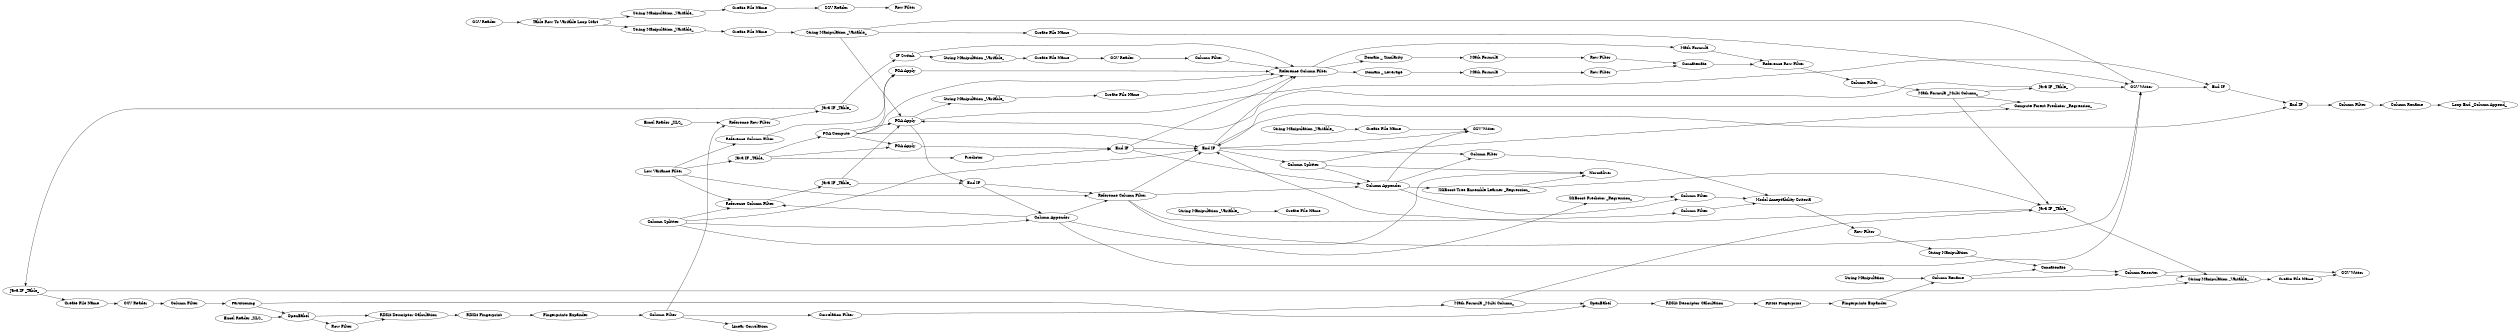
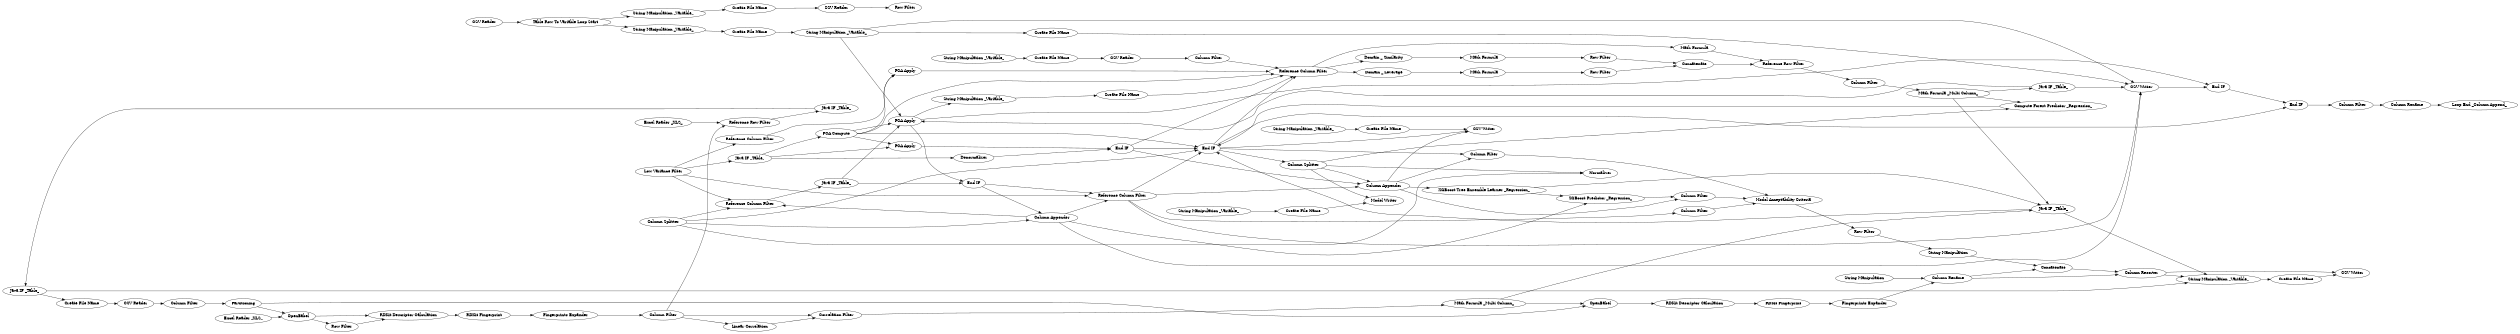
node "IF Switch": removed
node "Predictor": label "Predictor" -> "Denormalizer"
edge "XGBoost Tree Ensemble Learner _Regression_" -> "Normalizer": now "XGBoost Tree Ensemble Learner _Regression_" -> "XGBoost Predictor _Regression_"
node "Model Writer": added
edge "Linear Correlation" -> "Correlation Filter": added
